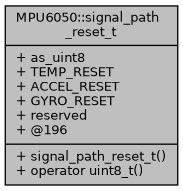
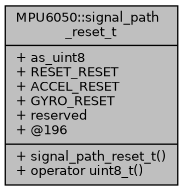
node "MPU6050::signal_path": text "+ TEMP_RESET" -> "+ RESET_RESET"
